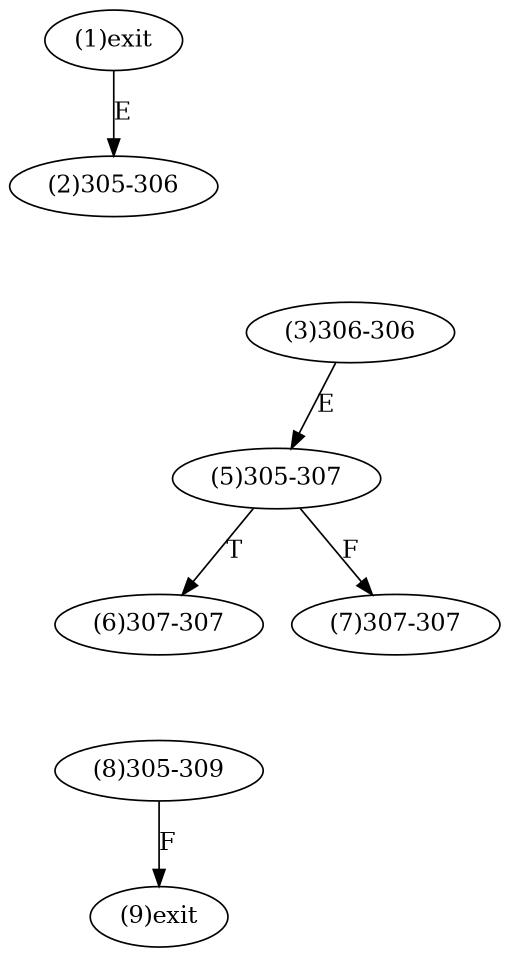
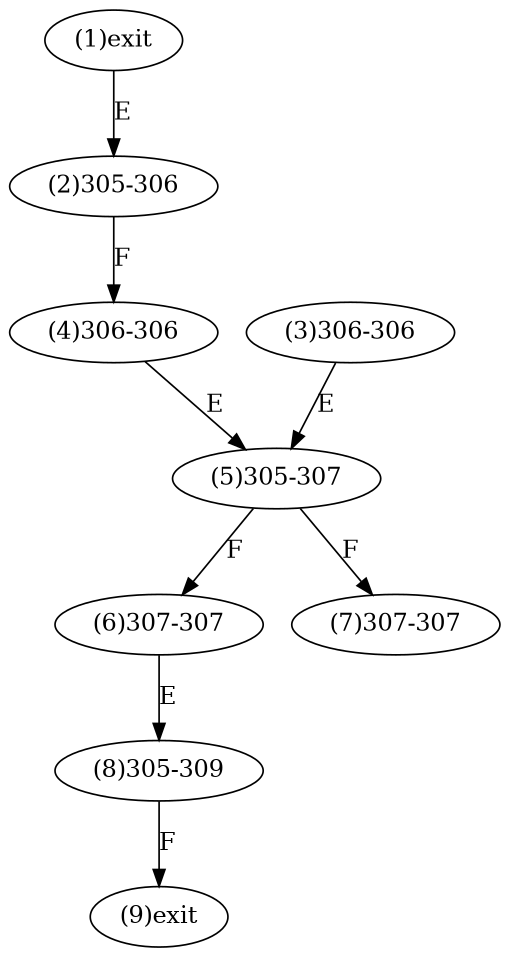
node "(4)306-306": added
edge "(5)305-307" -> "(6)307-307": label "T" -> "F"
edge "(6)307-307" -> "(8)305-309": added, label "E"
